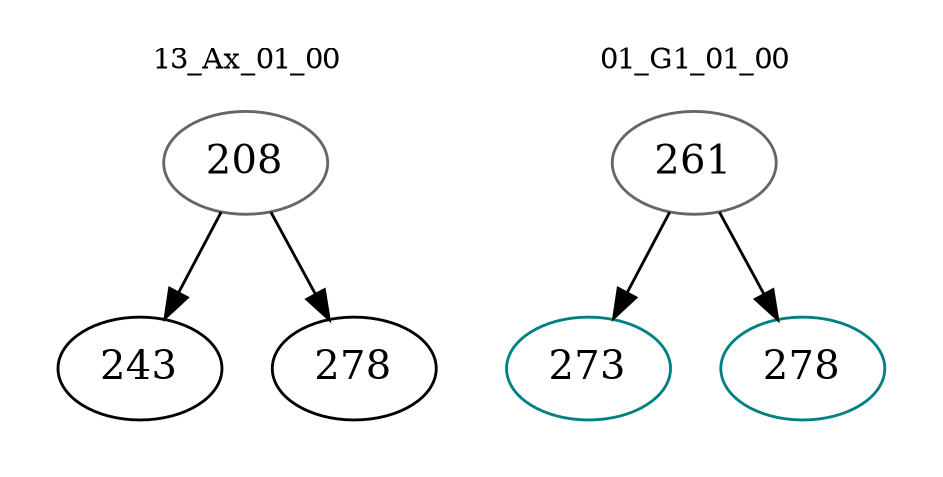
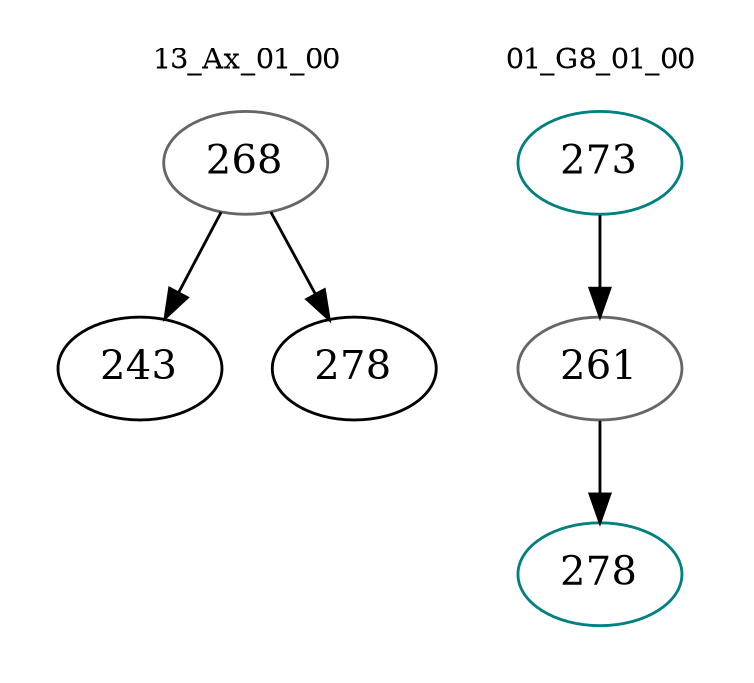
cluster "01_G1_01_00": label "01_G1_01_00" -> "01_G8_01_00"
node "208": label "208" -> "268"
edge "261" -> "273": reversed
